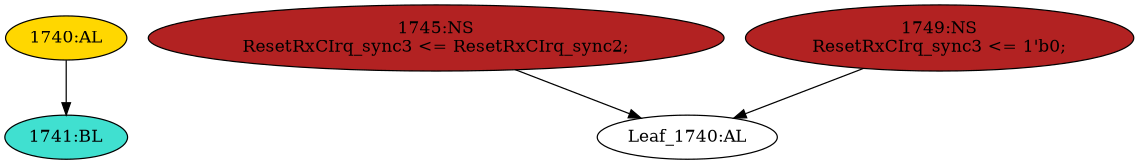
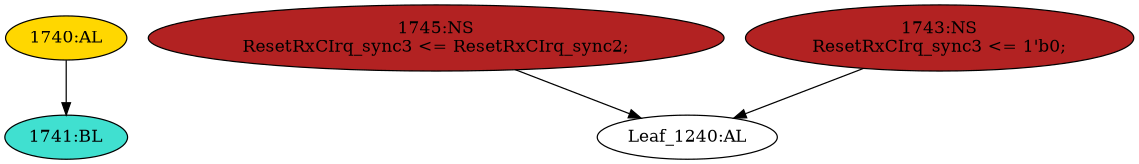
node "1749:NS ResetRxCIrq_sync3 <= 1'b0;": label "1749:NS ResetRxCIrq_sync3 <= 1'b0;" -> "1743:NS ResetRxCIrq_sync3 <= 1'b0;"
node "Leaf_1740:AL": label "Leaf_1740:AL" -> "Leaf_1240:AL"
